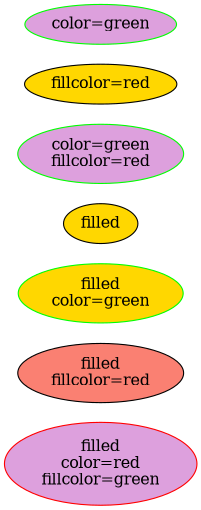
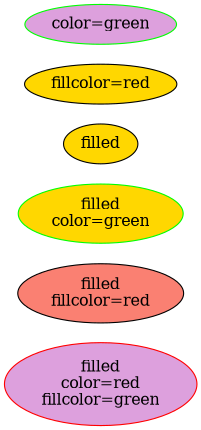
node "color=green fillcolor=red": removed
